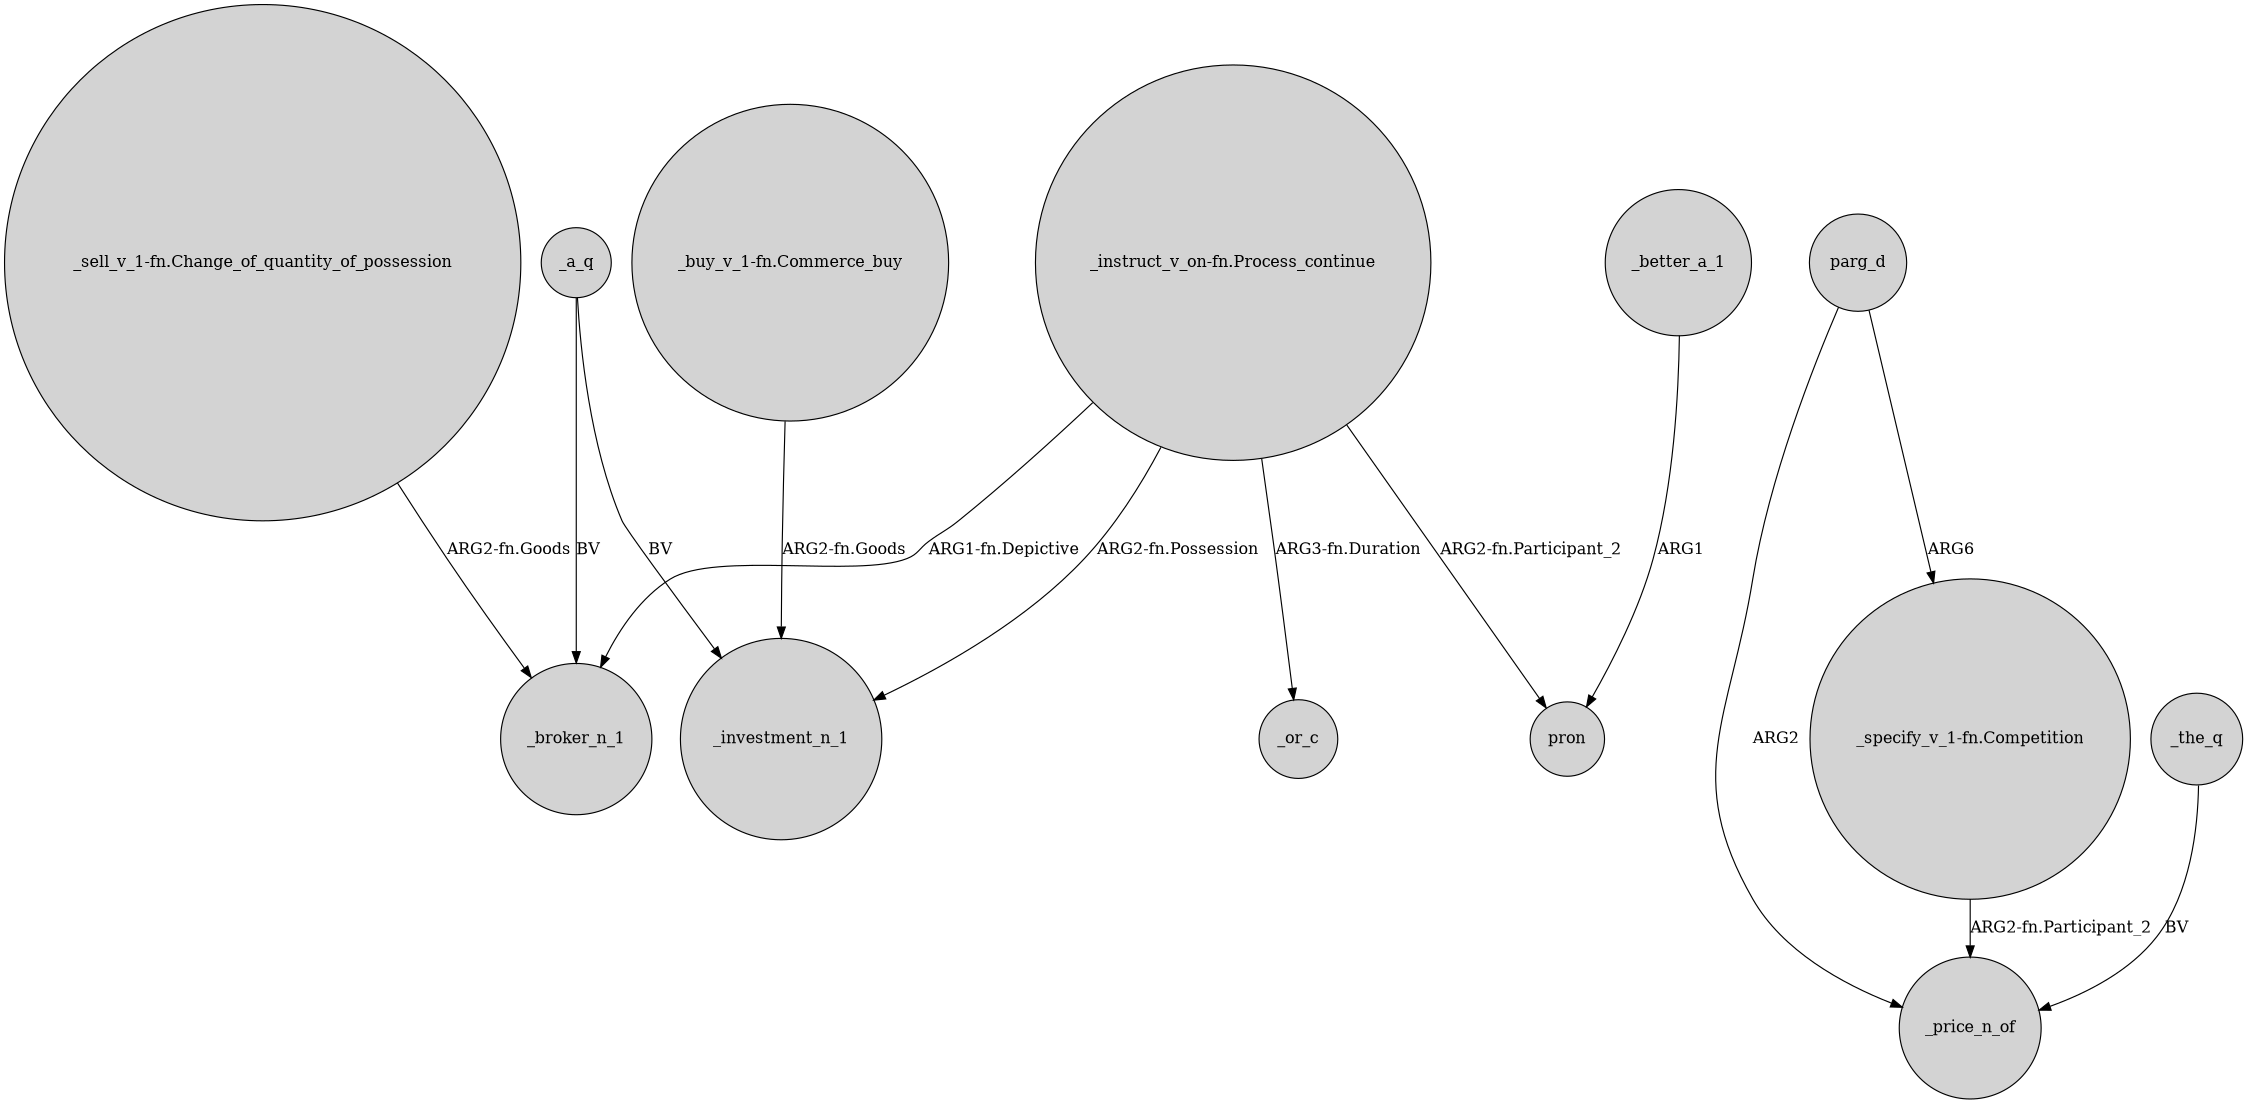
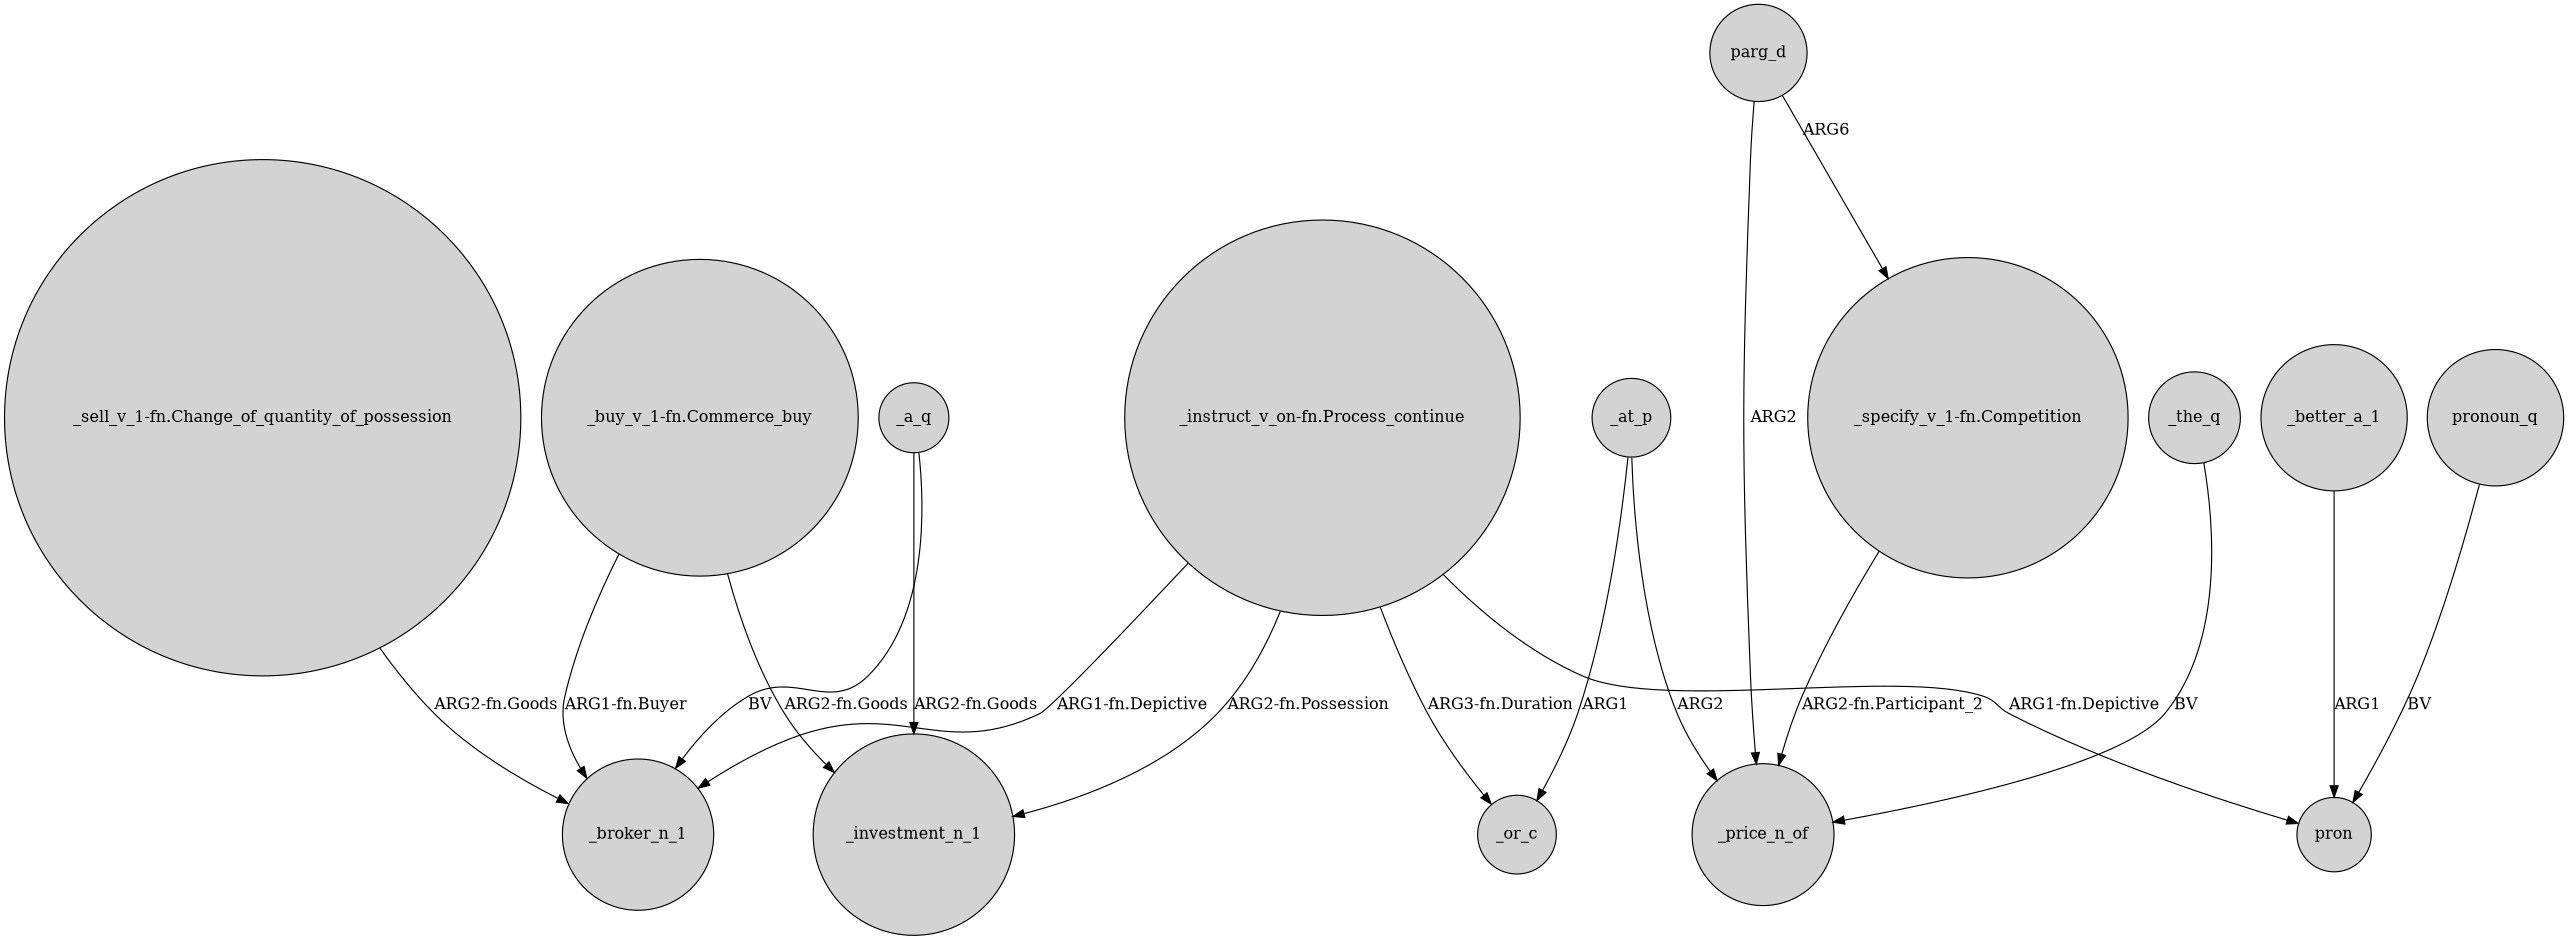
node "_at_p": added
node "pronoun_q": added
edge "_a_q" -> "_investment_n_1": label "BV" -> "ARG2-fn.Goods"
edge "_instruct_v_on-fn.Process_continue" -> "pron": label "ARG2-fn.Participant_2" -> "ARG1-fn.Depictive"
edge "_buy_v_1-fn.Commerce_buy" -> "_broker_n_1": added, label "ARG1-fn.Buyer"
